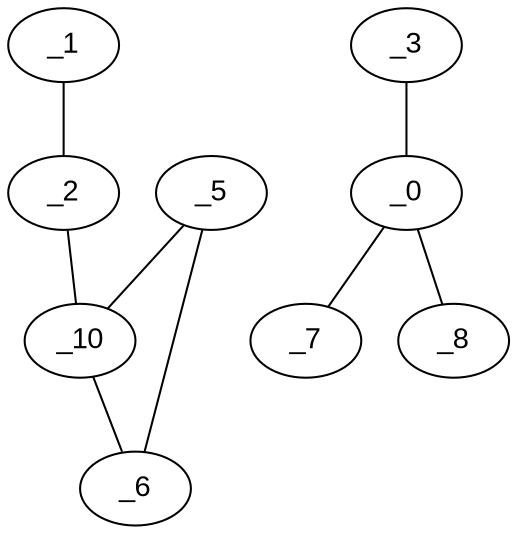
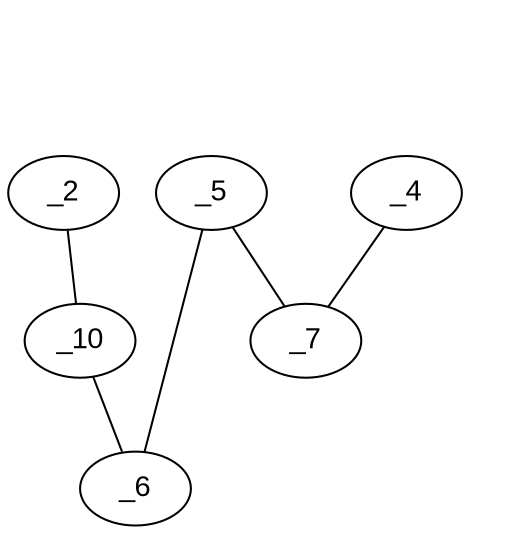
node "_1": removed
node "_3": removed
node "_0": label "_0" -> "_4"
edge "_5" -- "_10": now "_5" -- "_7"
node "_8": removed
